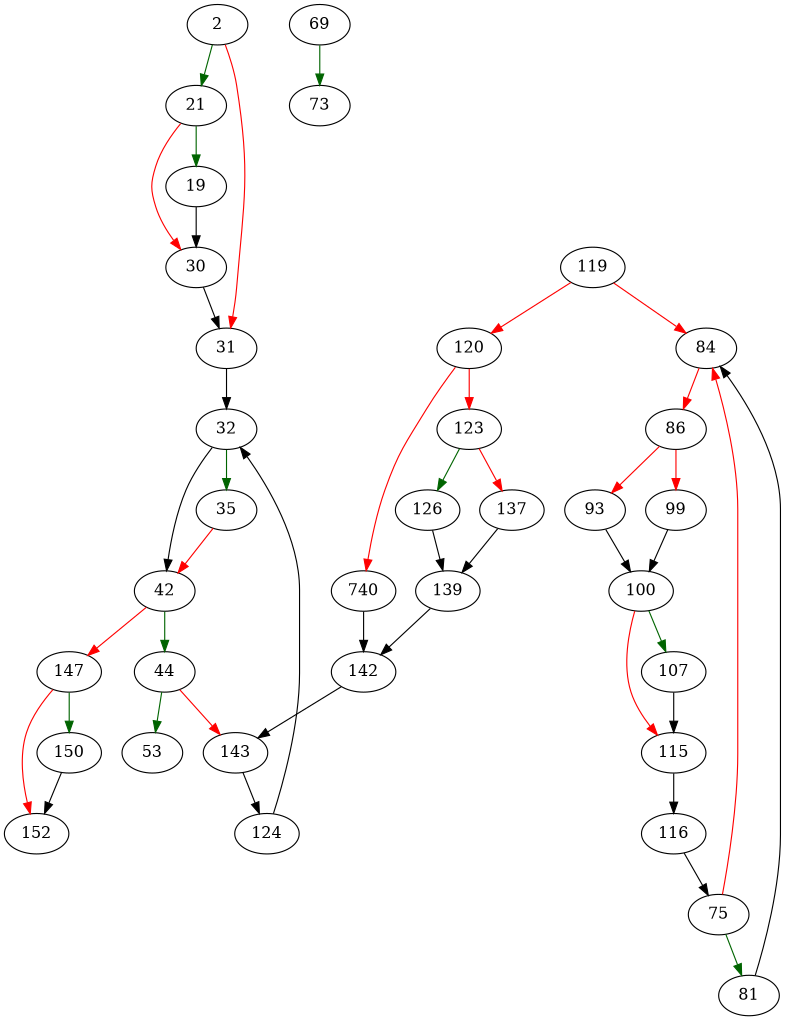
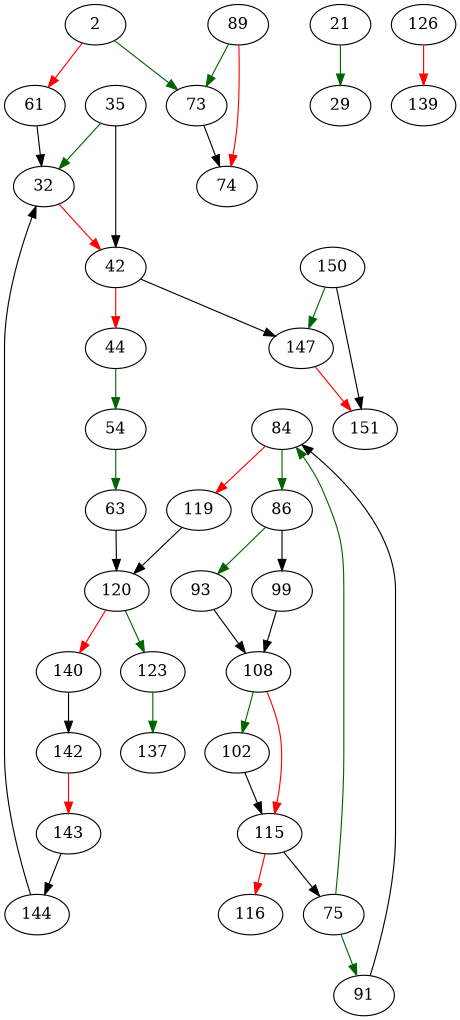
node "69": label "69" -> "89"
edge "2" -> "21": now "2" -> "73"
node "19": label "19" -> "29"
node "74": added
node "30": removed
edge "119" -> "120": color red -> black
edge "119" -> "84": reversed
node "31": label "31" -> "61"
edge "120" -> "123": color red -> darkgreen
edge "84" -> "86": color red -> darkgreen
edge "32" -> "35": reversed
edge "123" -> "126": removed
edge "86" -> "99": color red -> black
edge "123" -> "137": color red -> darkgreen
edge "86" -> "93": color red -> darkgreen
edge "32" -> "42": color black -> red
node "63": added
edge "126" -> "139": color black -> red
edge "35" -> "42": color red -> black
edge "137" -> "139": removed
node "740": label "740" -> "140"
node "100": label "100" -> "108"
edge "42" -> "44": color darkgreen -> red
edge "42" -> "147": color red -> black
edge "139" -> "142": removed
edge "75" -> "84": color red -> darkgreen
node "107": label "107" -> "102"
edge "147" -> "150": reversed
edge "44" -> "143": removed
edge "142" -> "143": color black -> red
node "53": label "53" -> "54"
edge "115" -> "116": color black -> red
node "152": label "152" -> "151"
node "124": label "124" -> "144"
edge "116" -> "75": now "115" -> "75"
node "81": label "81" -> "91"
